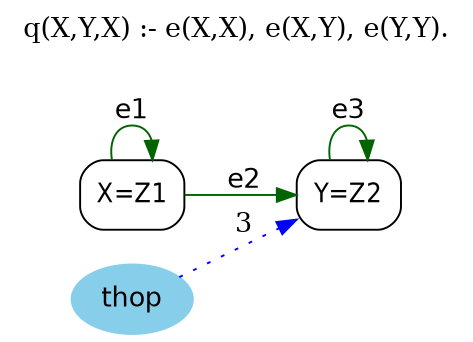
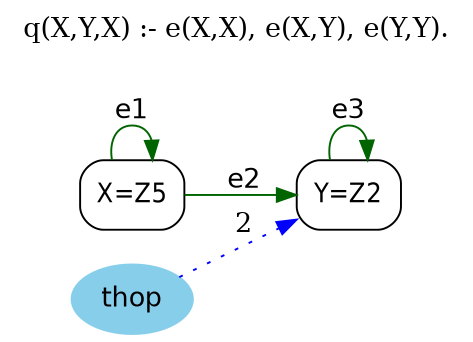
node "X=Z1": label "X=Z1" -> "X=Z5"
edge "thop" -> "Y=Z2": label "3" -> "2"
